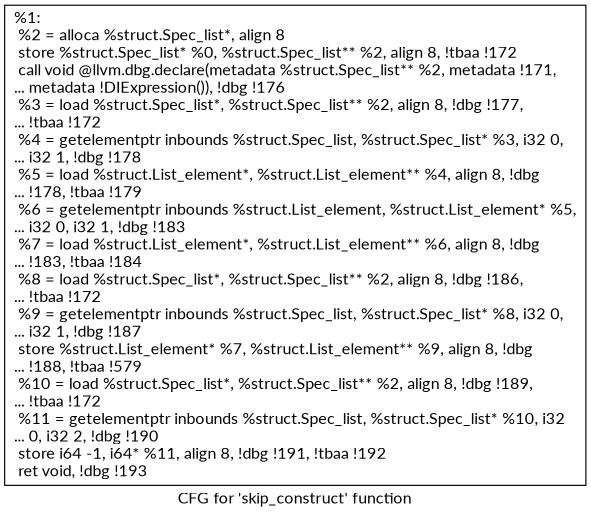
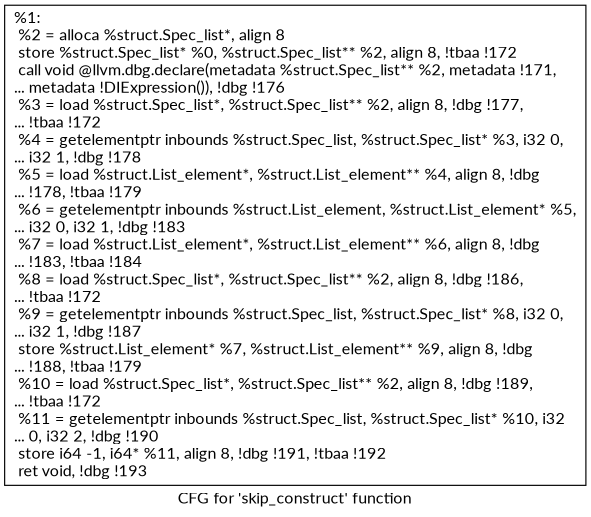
node "%1:": text "... !188, !tbaa !579" -> "... !188, !tbaa !179"
